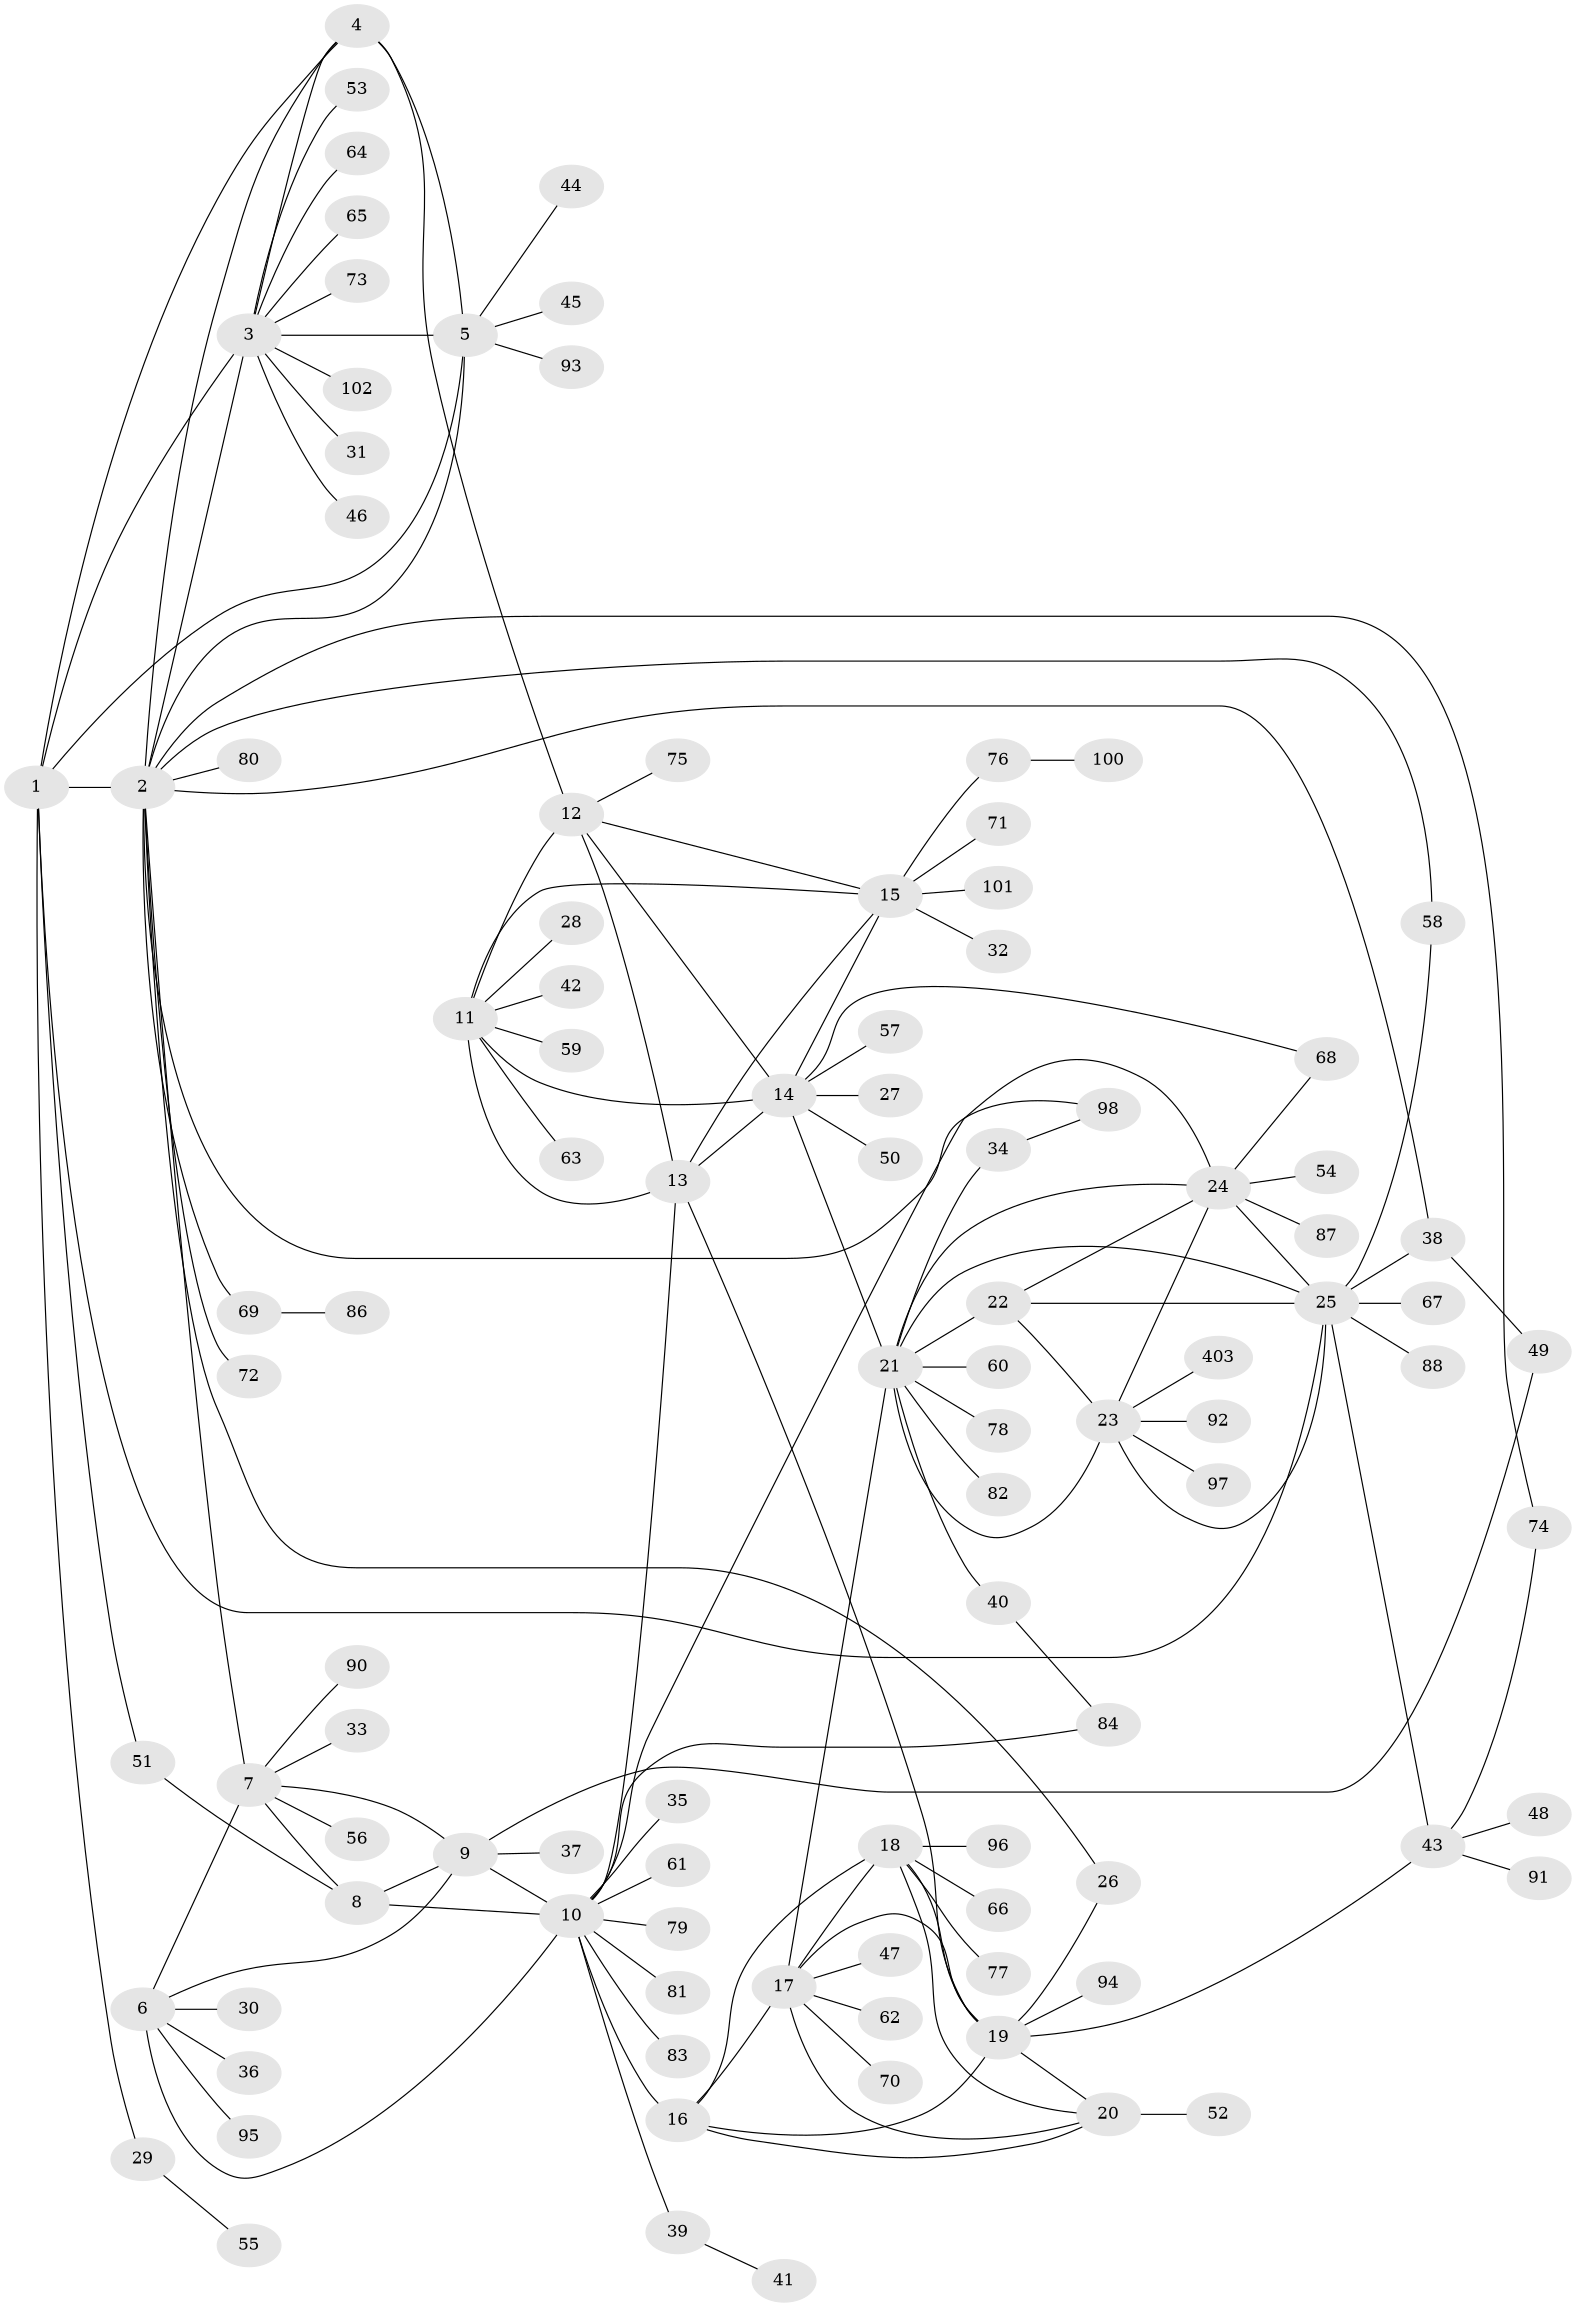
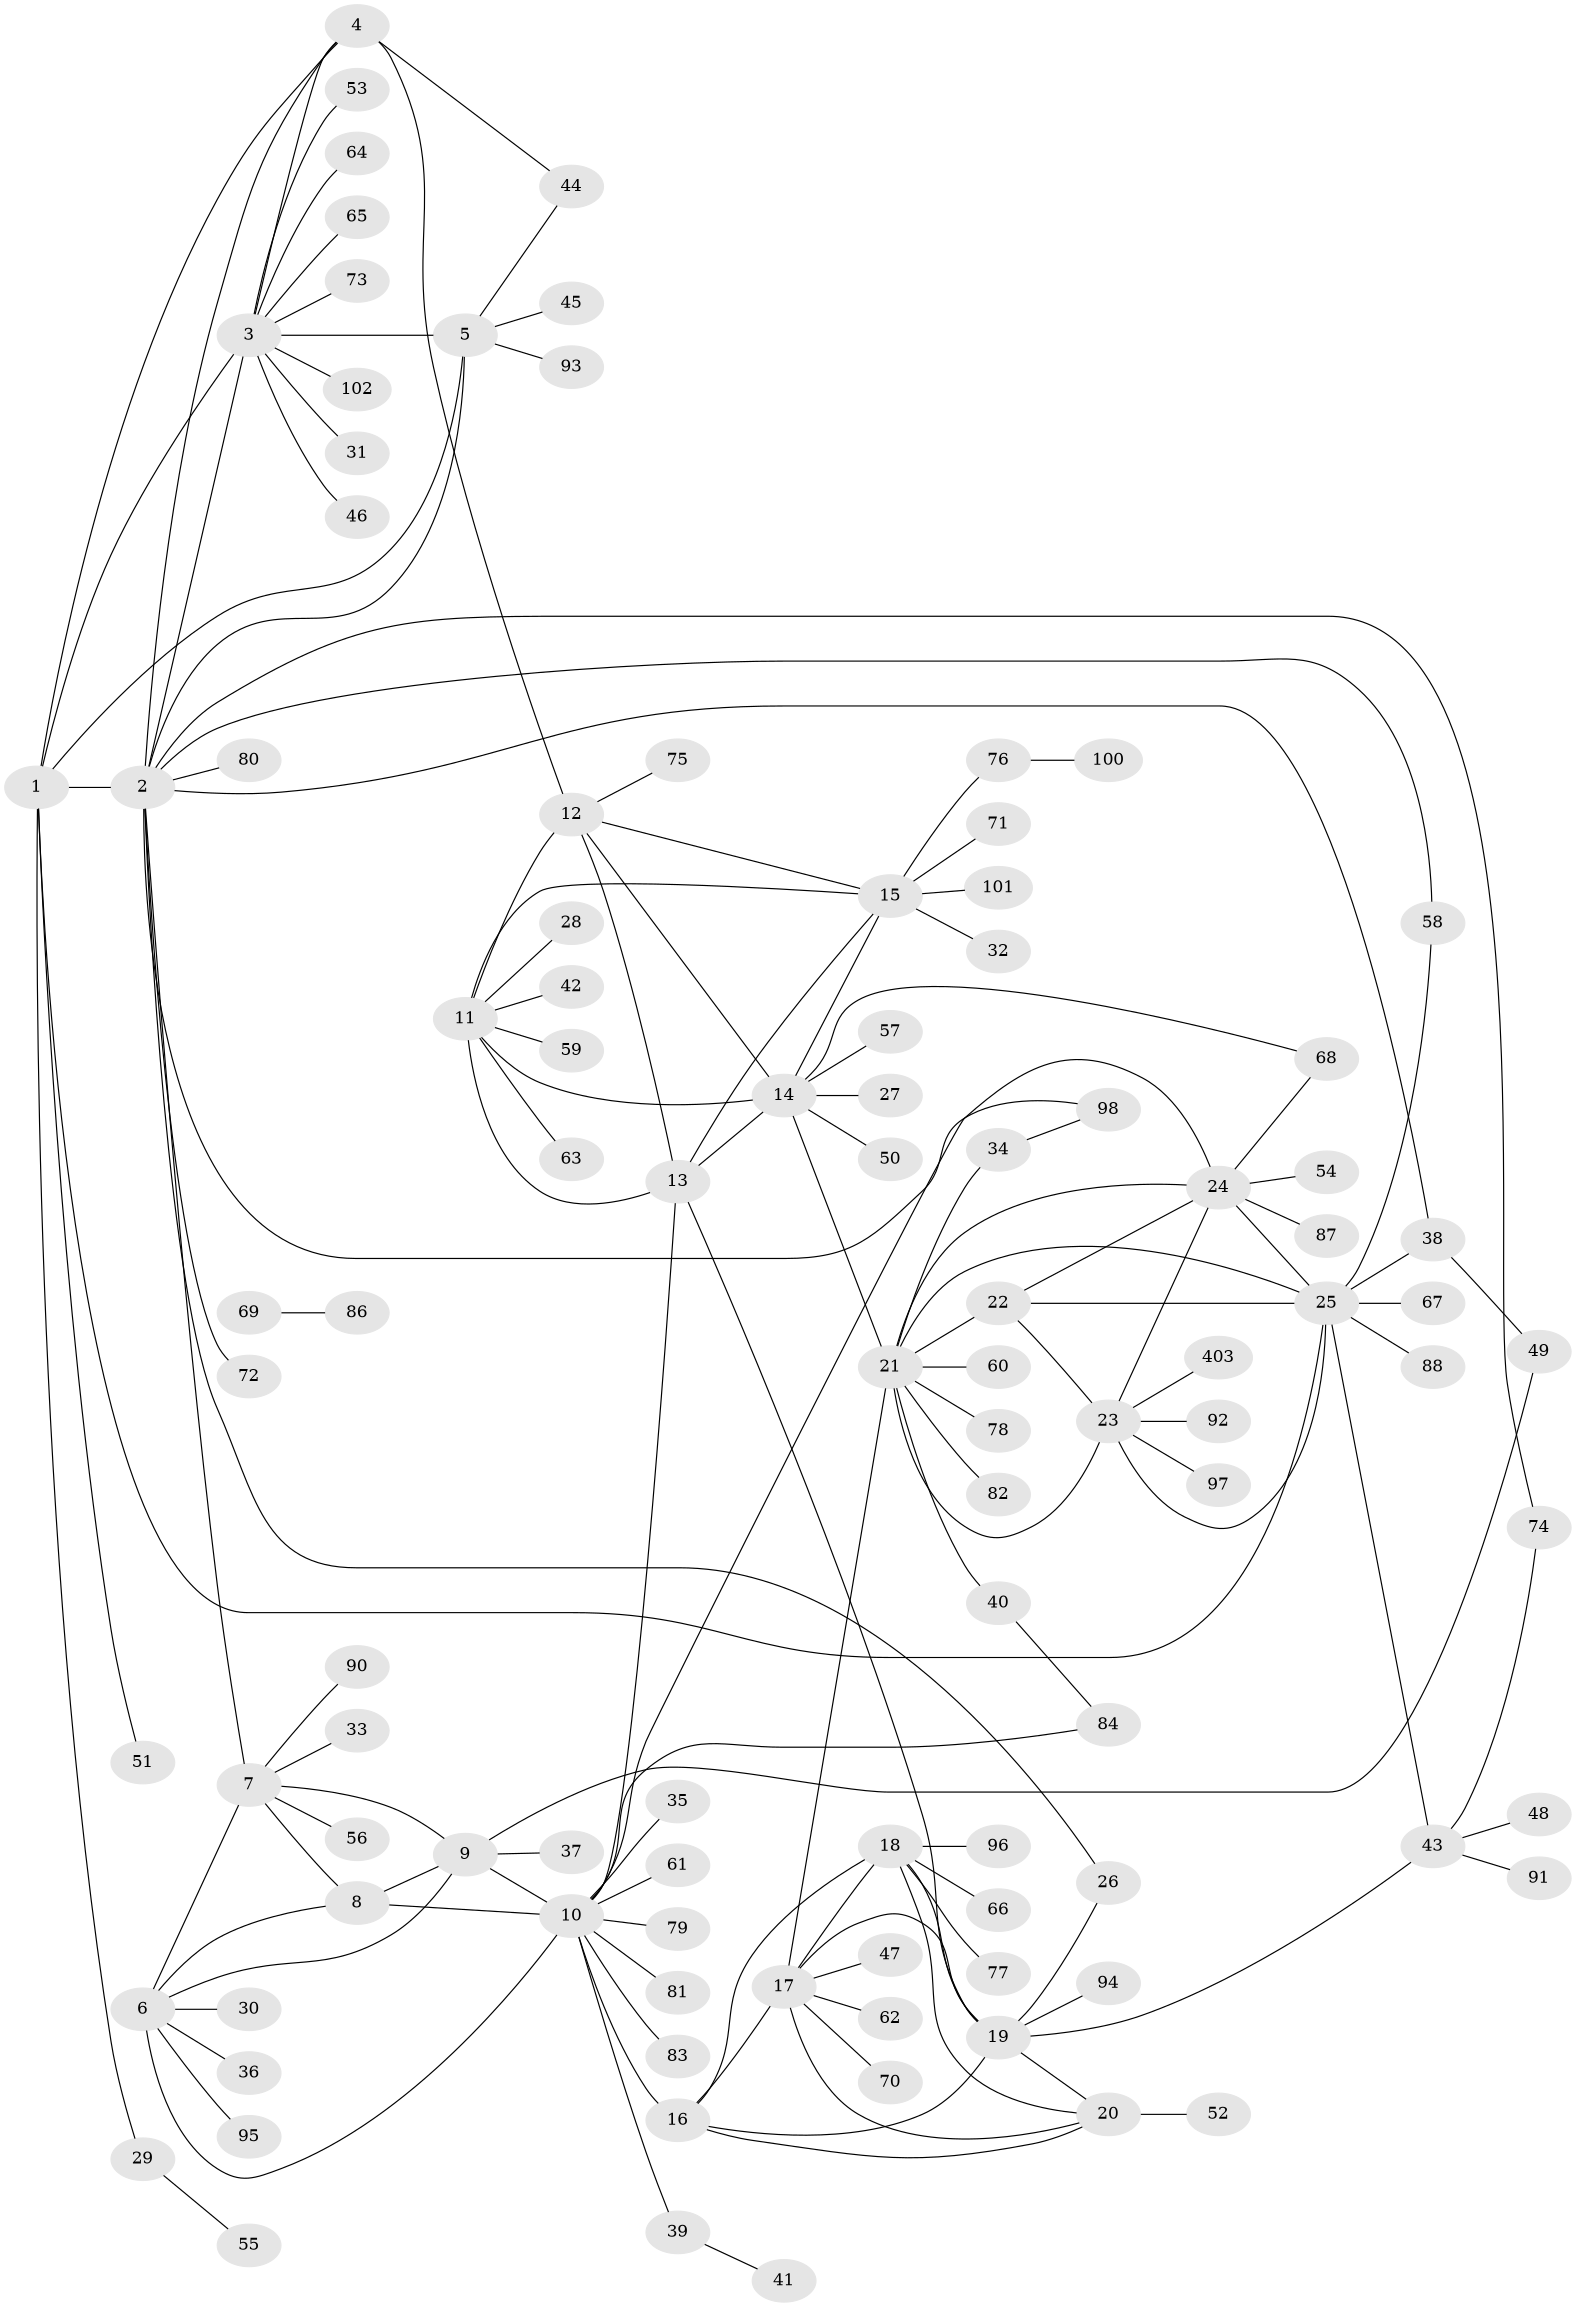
edge "4" -- "5": now "4" -- "44"
edge "2" -- "69": removed
edge "51" -- "8": now "6" -- "8"
